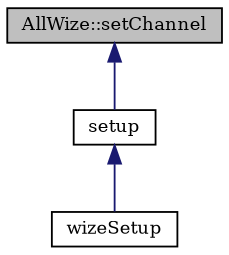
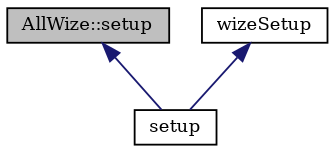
node "AllWize::setChannel": label "AllWize::setChannel" -> "AllWize::setup"
edge "wizeSetup" -> "setup": reversed
